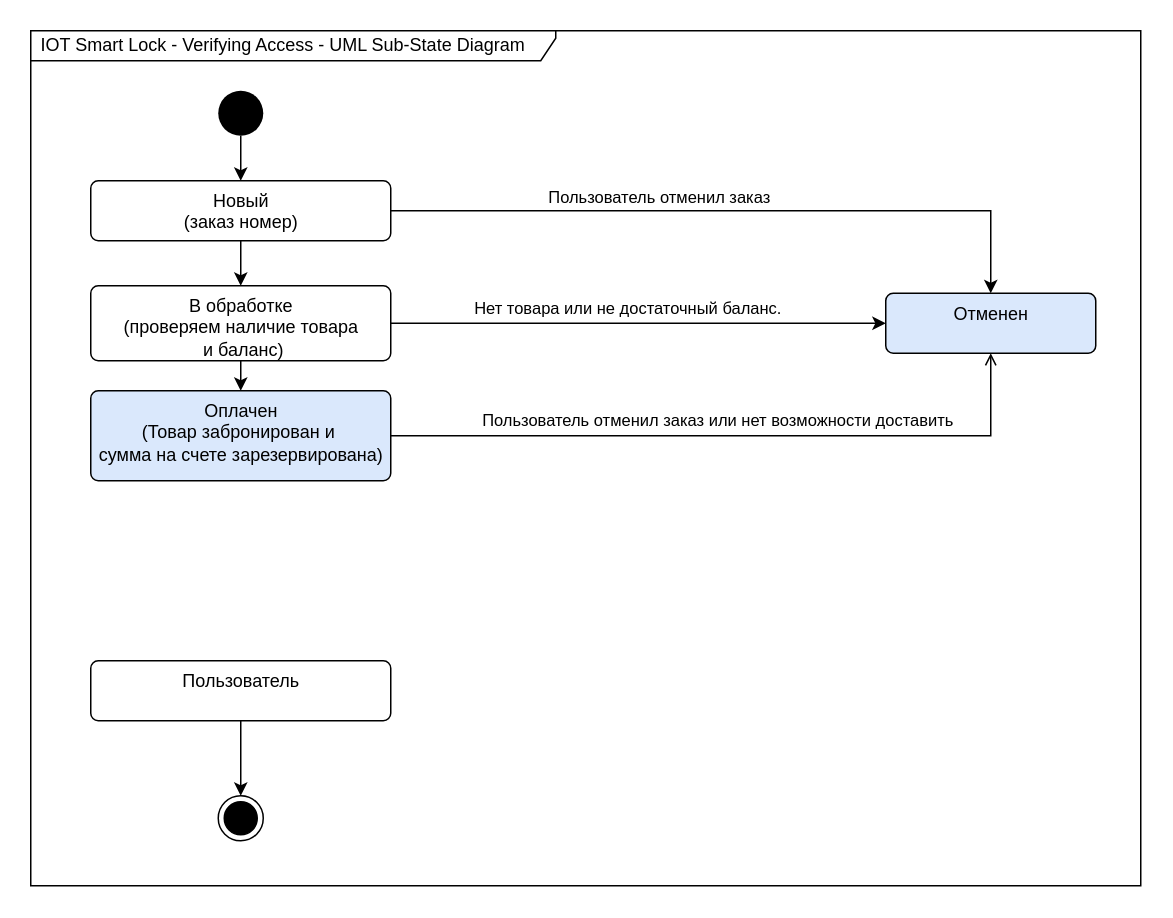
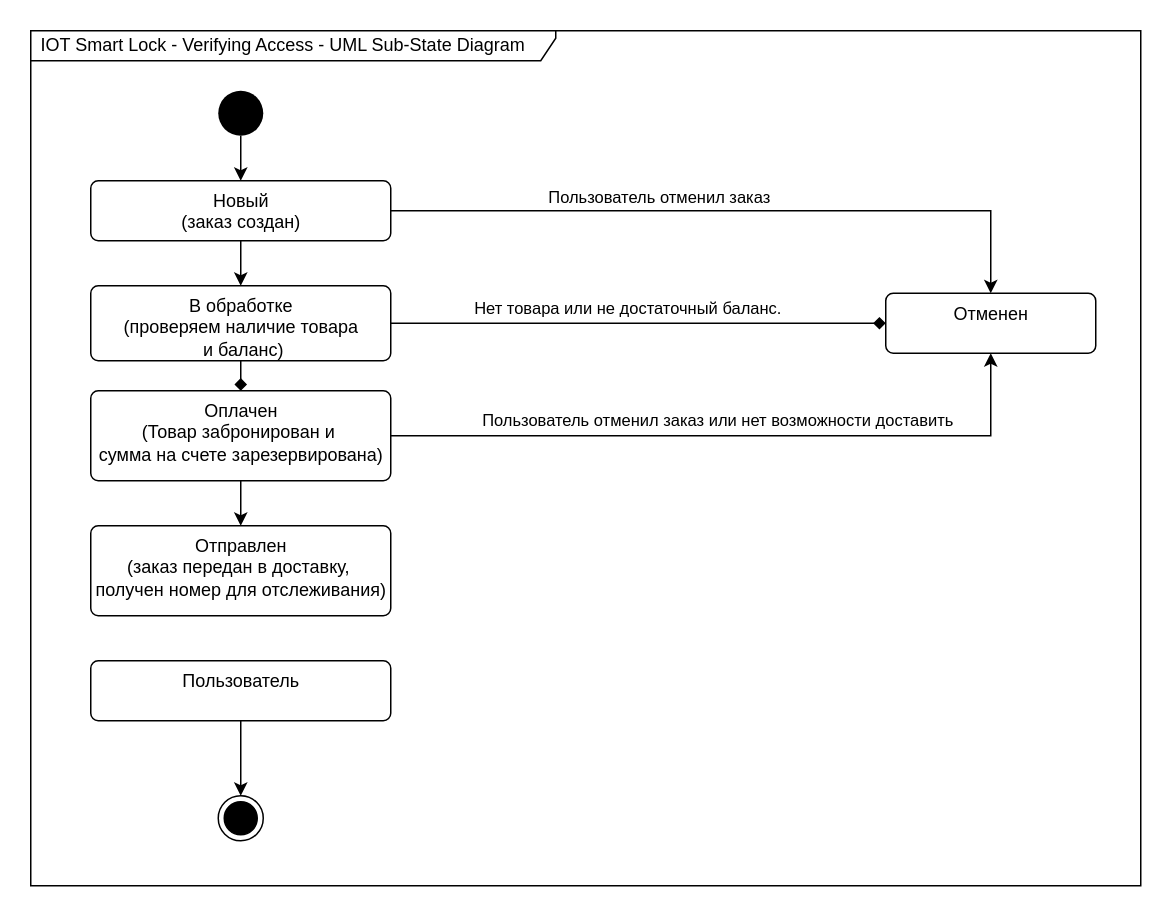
node "Новый (заказ номер)": label "Новый (заказ номер)" -> "Новый (заказ создан)"
edge "В обработке (проверяем наличие товара и баланс)" -> "Отменен": arrowhead classic -> diamond
node "Отменен": fillcolor #dae8fc -> #ffffff
edge "Оплачен (Товар забронирован и сумма на счете зарезервирована)" -> "Отменен": arrowhead open -> classic
edge "В обработке (проверяем наличие товара и баланс)" -> "Оплачен (Товар забронирован и сумма на счете зарезервирована)": arrowhead classic -> diamond
node "Оплачен (Товар забронирован и сумма на счете зарезервирована)": fillcolor #dae8fc -> #ffffff
edge "Оплачен (Товар забронирован и сумма на счете зарезервирована)" -> "Отправлен (заказ передан в доставку, получен номер для отслеживания)": added
node "Отправлен (заказ передан в доставку, получен номер для отслеживания)": added
